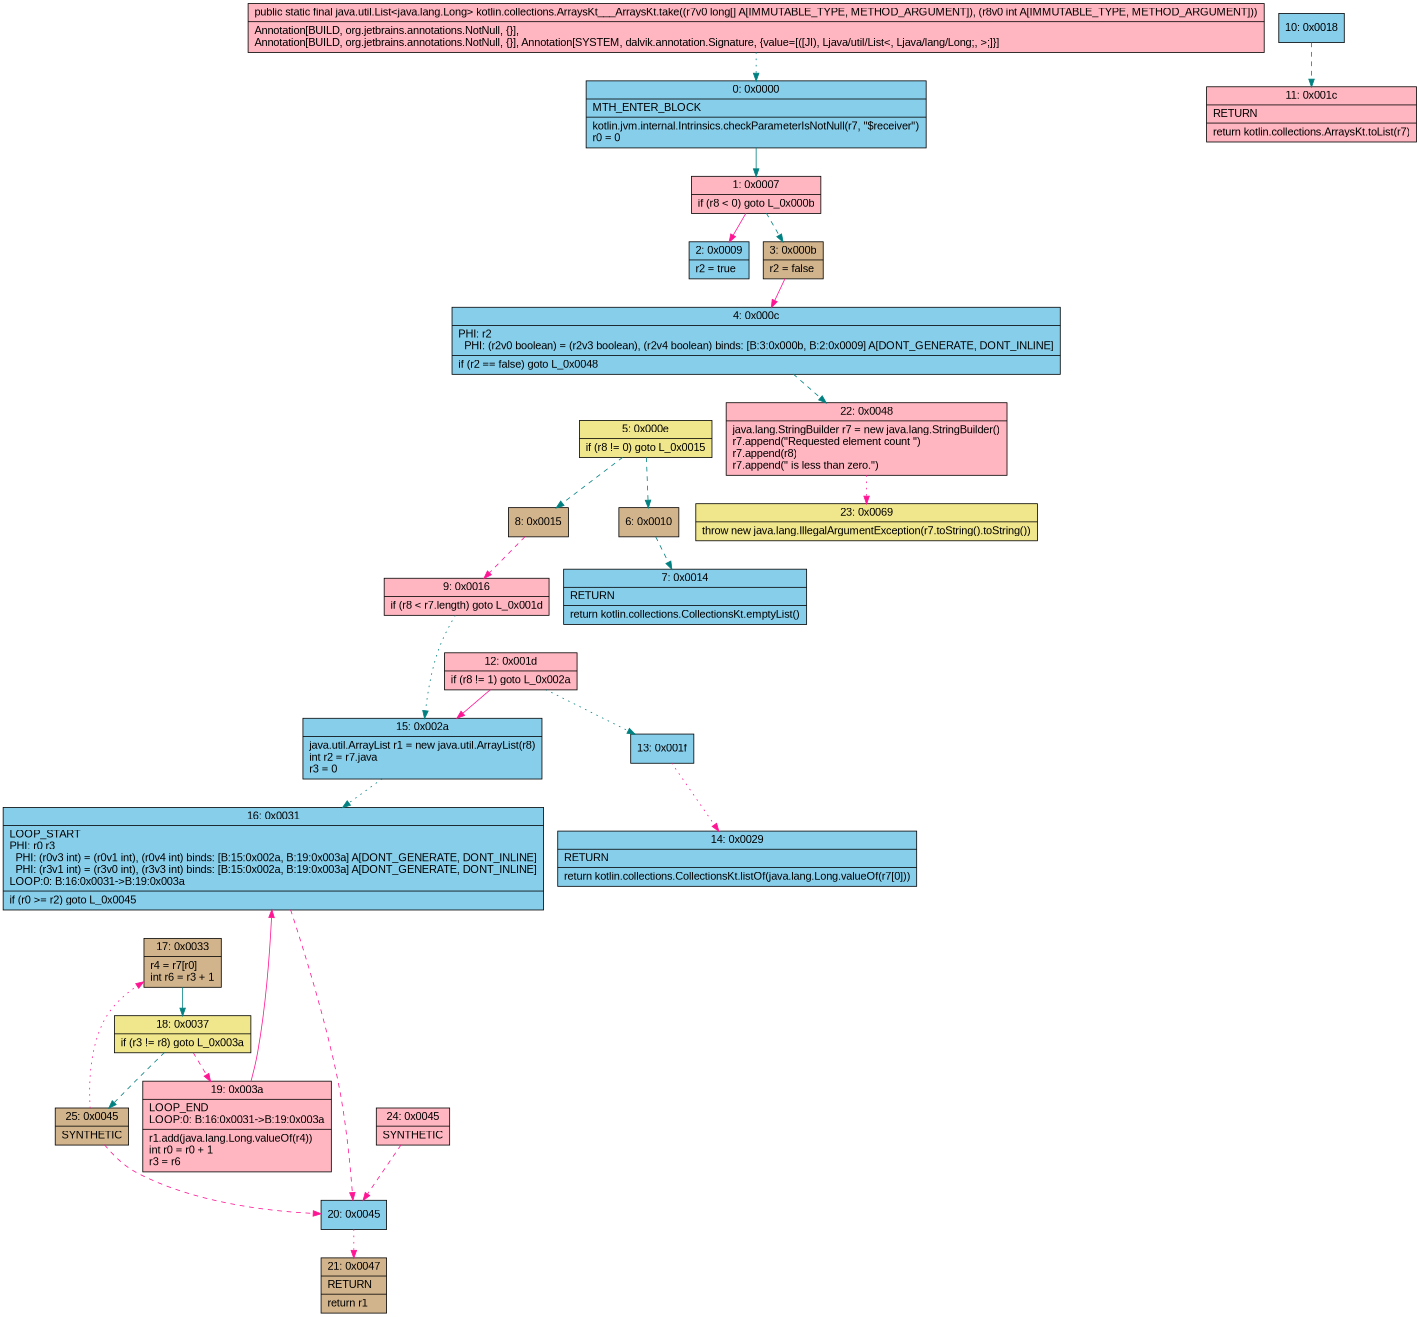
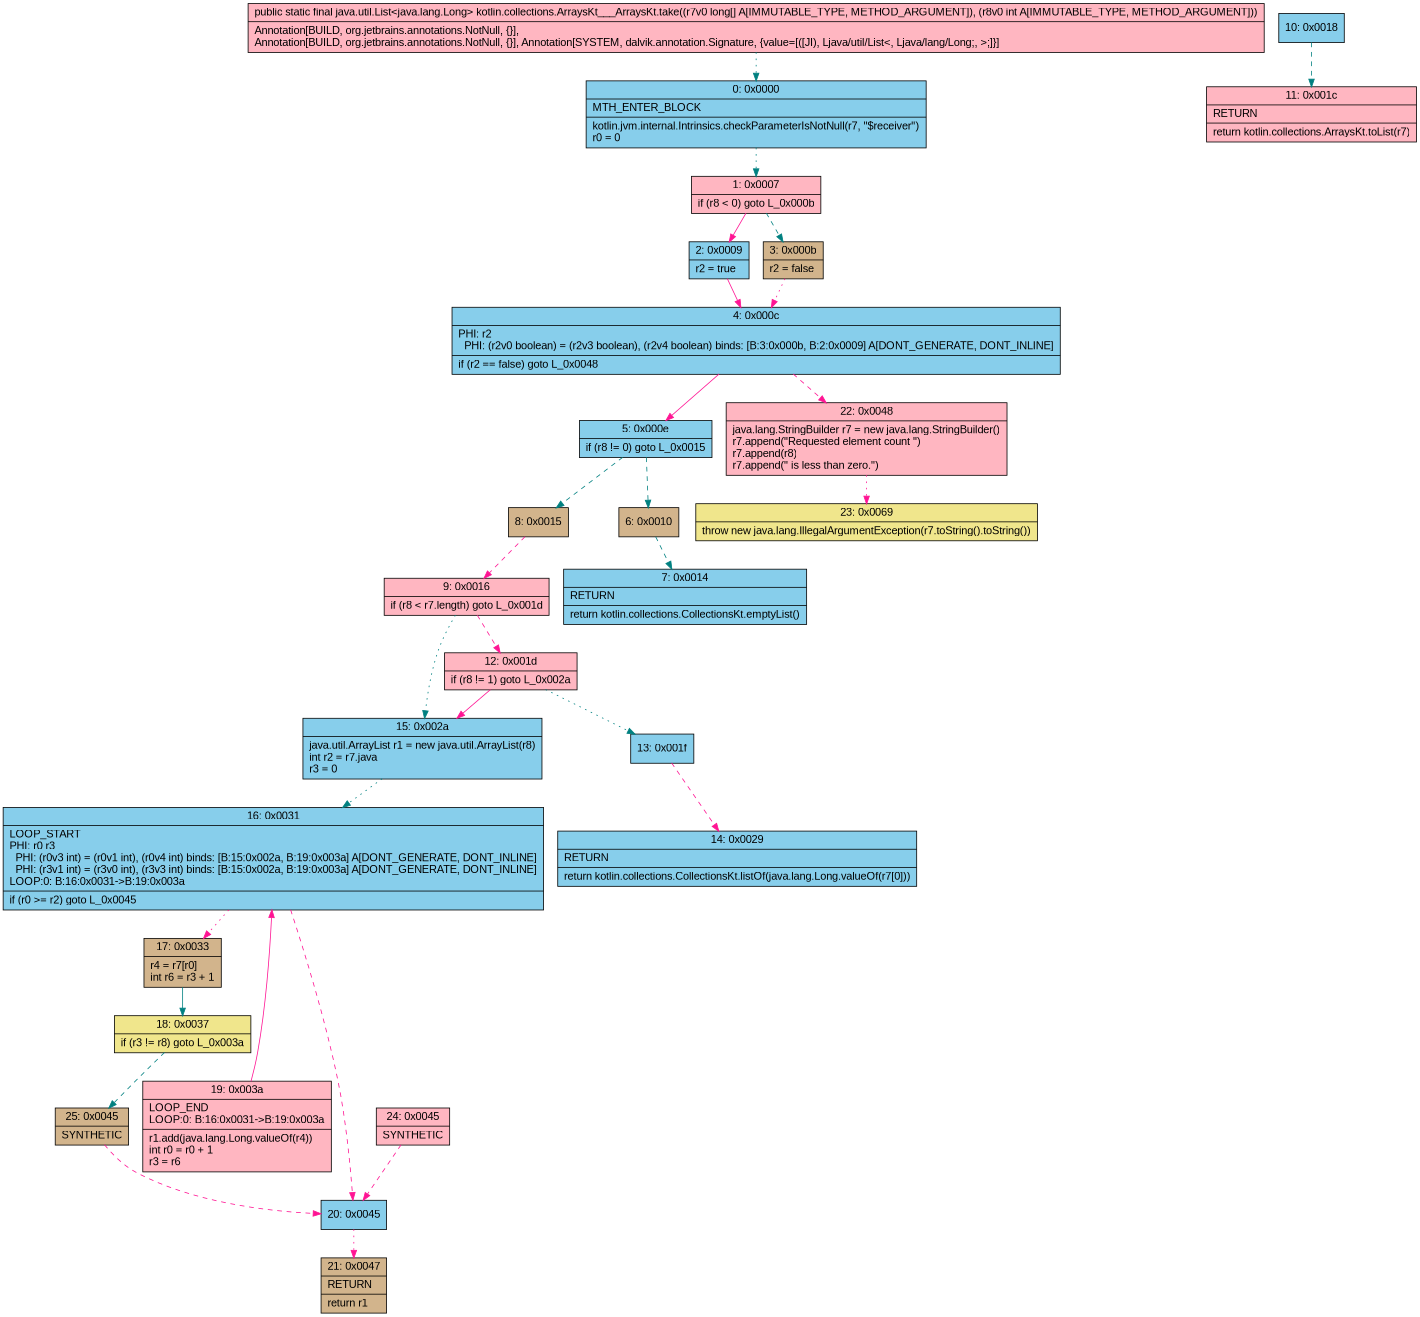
edge "0: 0x0000" -> "1: 0x0007": style solid -> dotted
edge "2: 0x0009" -> "4: 0x000c": added
edge "3: 0x000b" -> "4: 0x000c": style solid -> dotted
edge "4: 0x000c" -> "22: 0x0048": color teal -> deeppink
edge "4: 0x000c" -> "5: 0x000e": added
node "5: 0x000e": fillcolor khaki -> skyblue
edge "9: 0x0016" -> "12: 0x001d": added
edge "13: 0x001f" -> "14: 0x0029": style dotted -> dashed
edge "25: 0x0045" -> "17: 0x0033": now "16: 0x0031" -> "17: 0x0033"
edge "18: 0x0037" -> "19: 0x003a": removed
